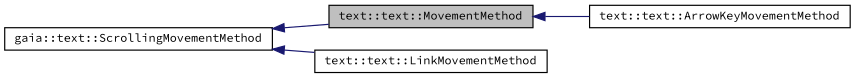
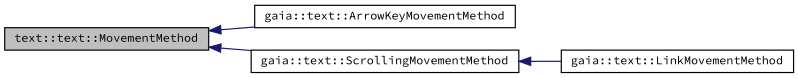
node "text::text::ArrowKeyMovementMethod": label "text::text::ArrowKeyMovementMethod" -> "gaia::text::ArrowKeyMovementMethod"
edge "text::text::MovementMethod" -> "gaia::text::ScrollingMovementMethod": reversed
node "text::text::LinkMovementMethod": label "text::text::LinkMovementMethod" -> "gaia::text::LinkMovementMethod"
